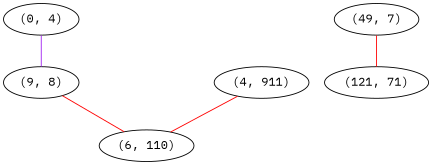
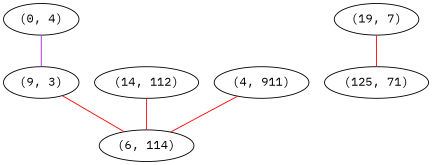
node "(49, 7)": label "(49, 7)" -> "(19, 7)"
node "(9, 8)": label "(9, 8)" -> "(9, 3)"
node "(14, 112)": added
node "(121, 71)": label "(121, 71)" -> "(125, 71)"
node "(6, 110)": label "(6, 110)" -> "(6, 114)"
